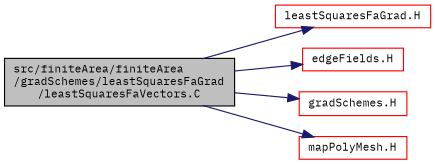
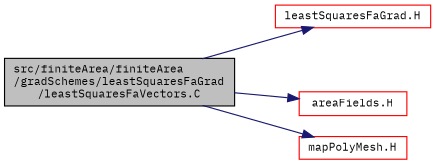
node "edgeFields.H": removed
node "gradSchemes.H": label "gradSchemes.H" -> "areaFields.H"
